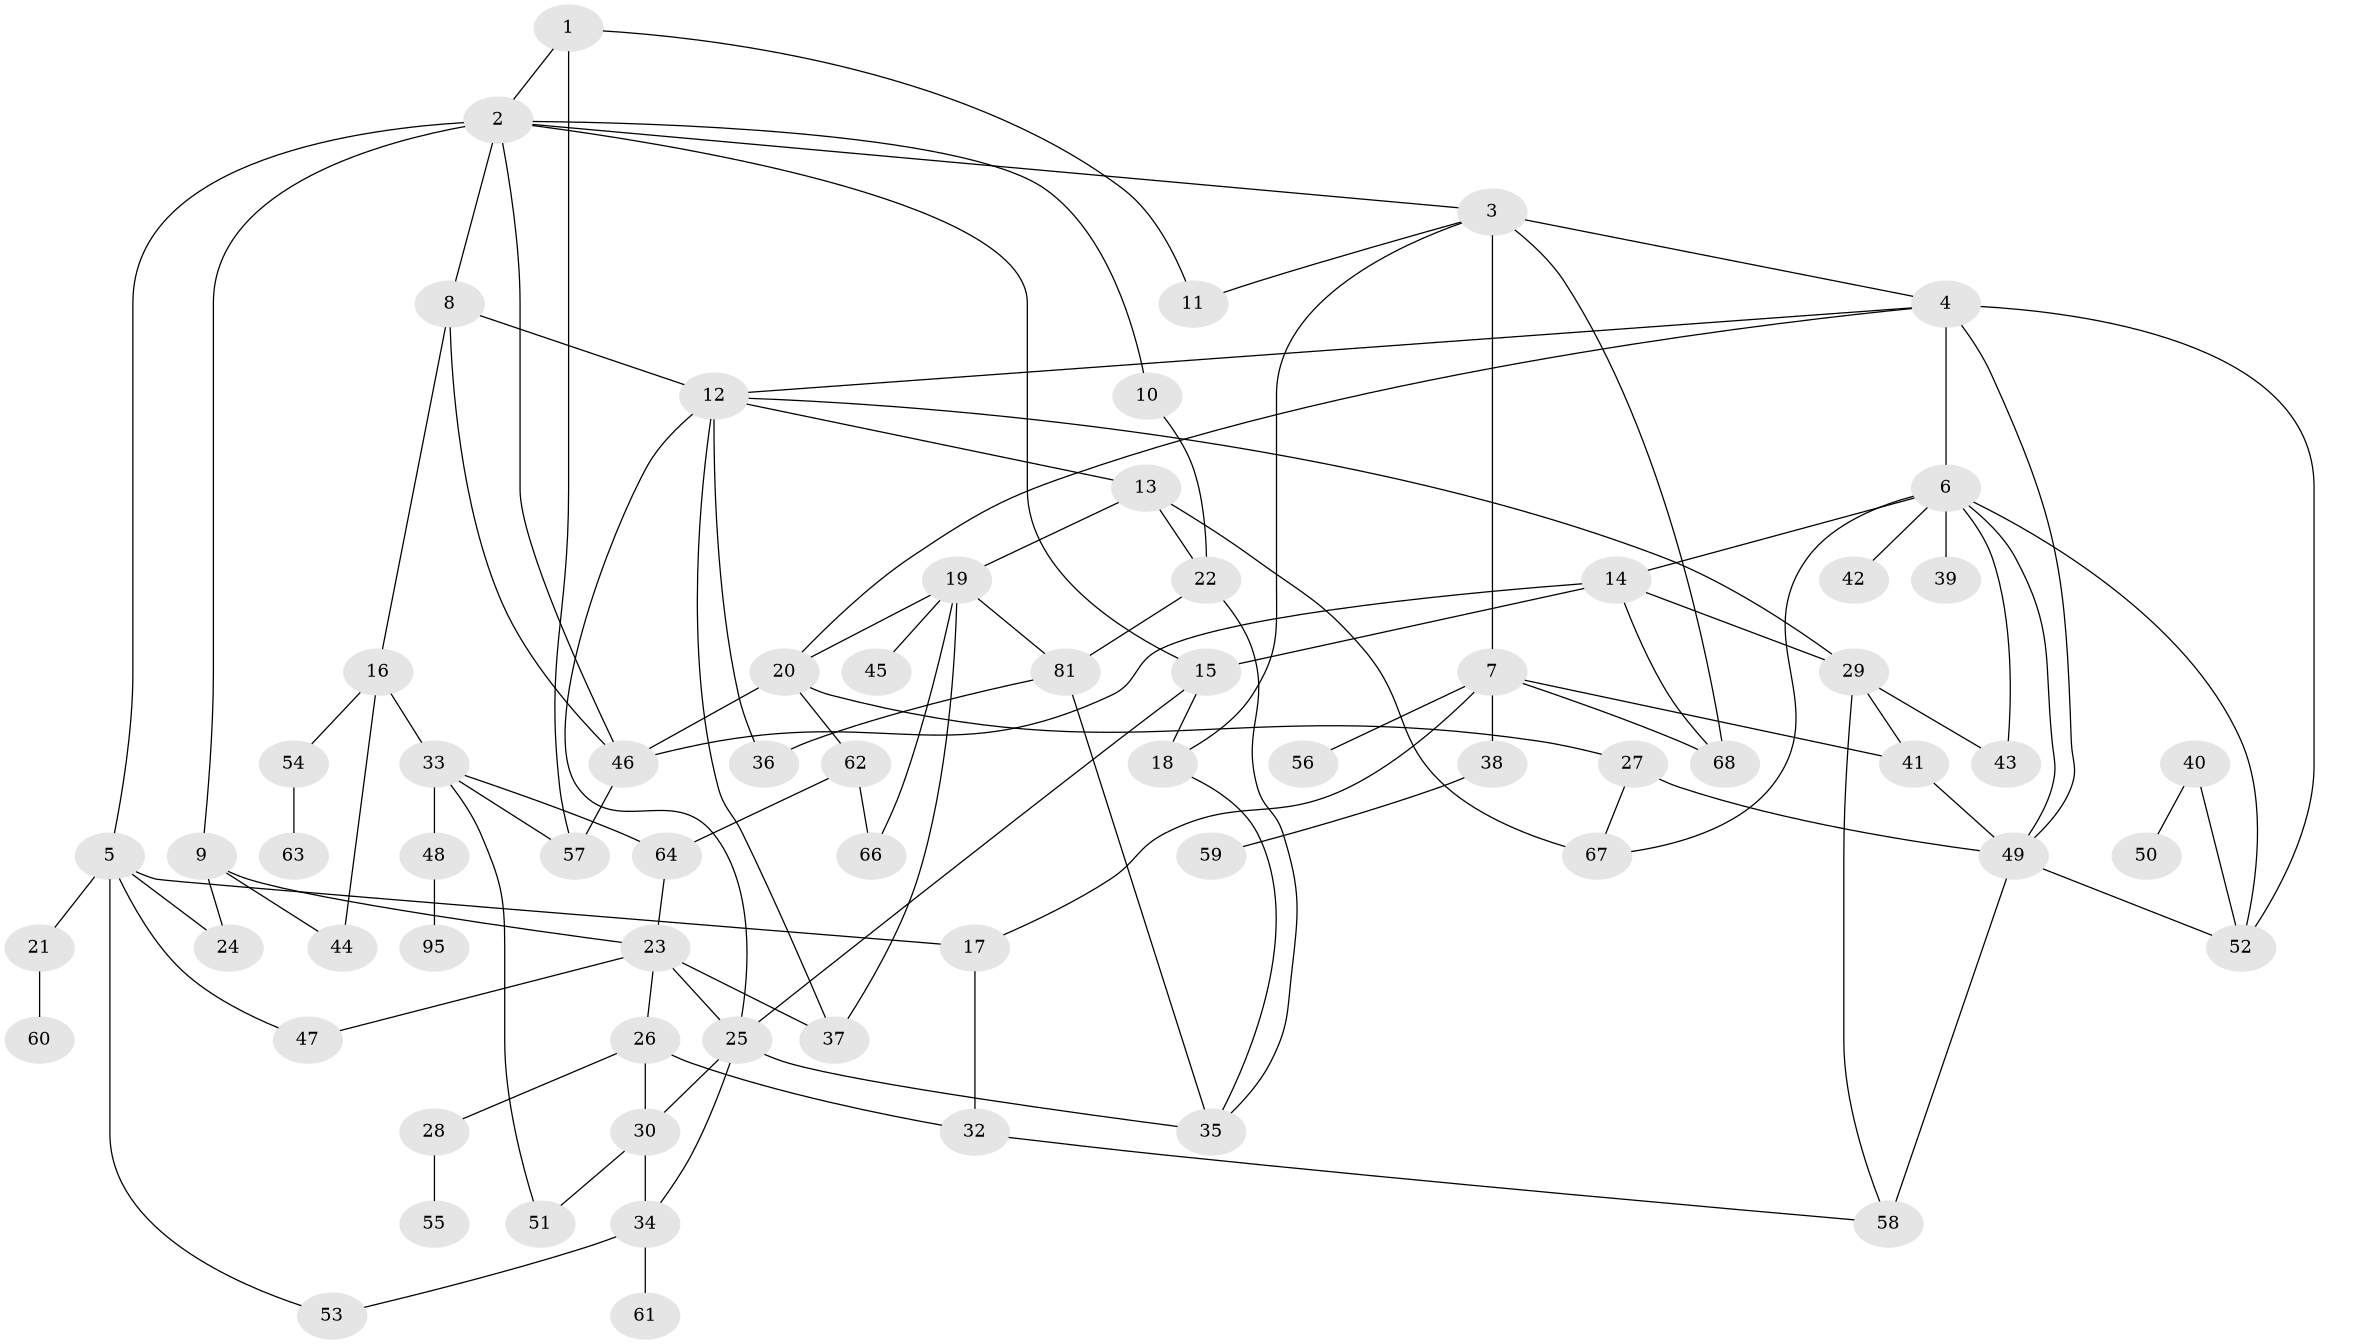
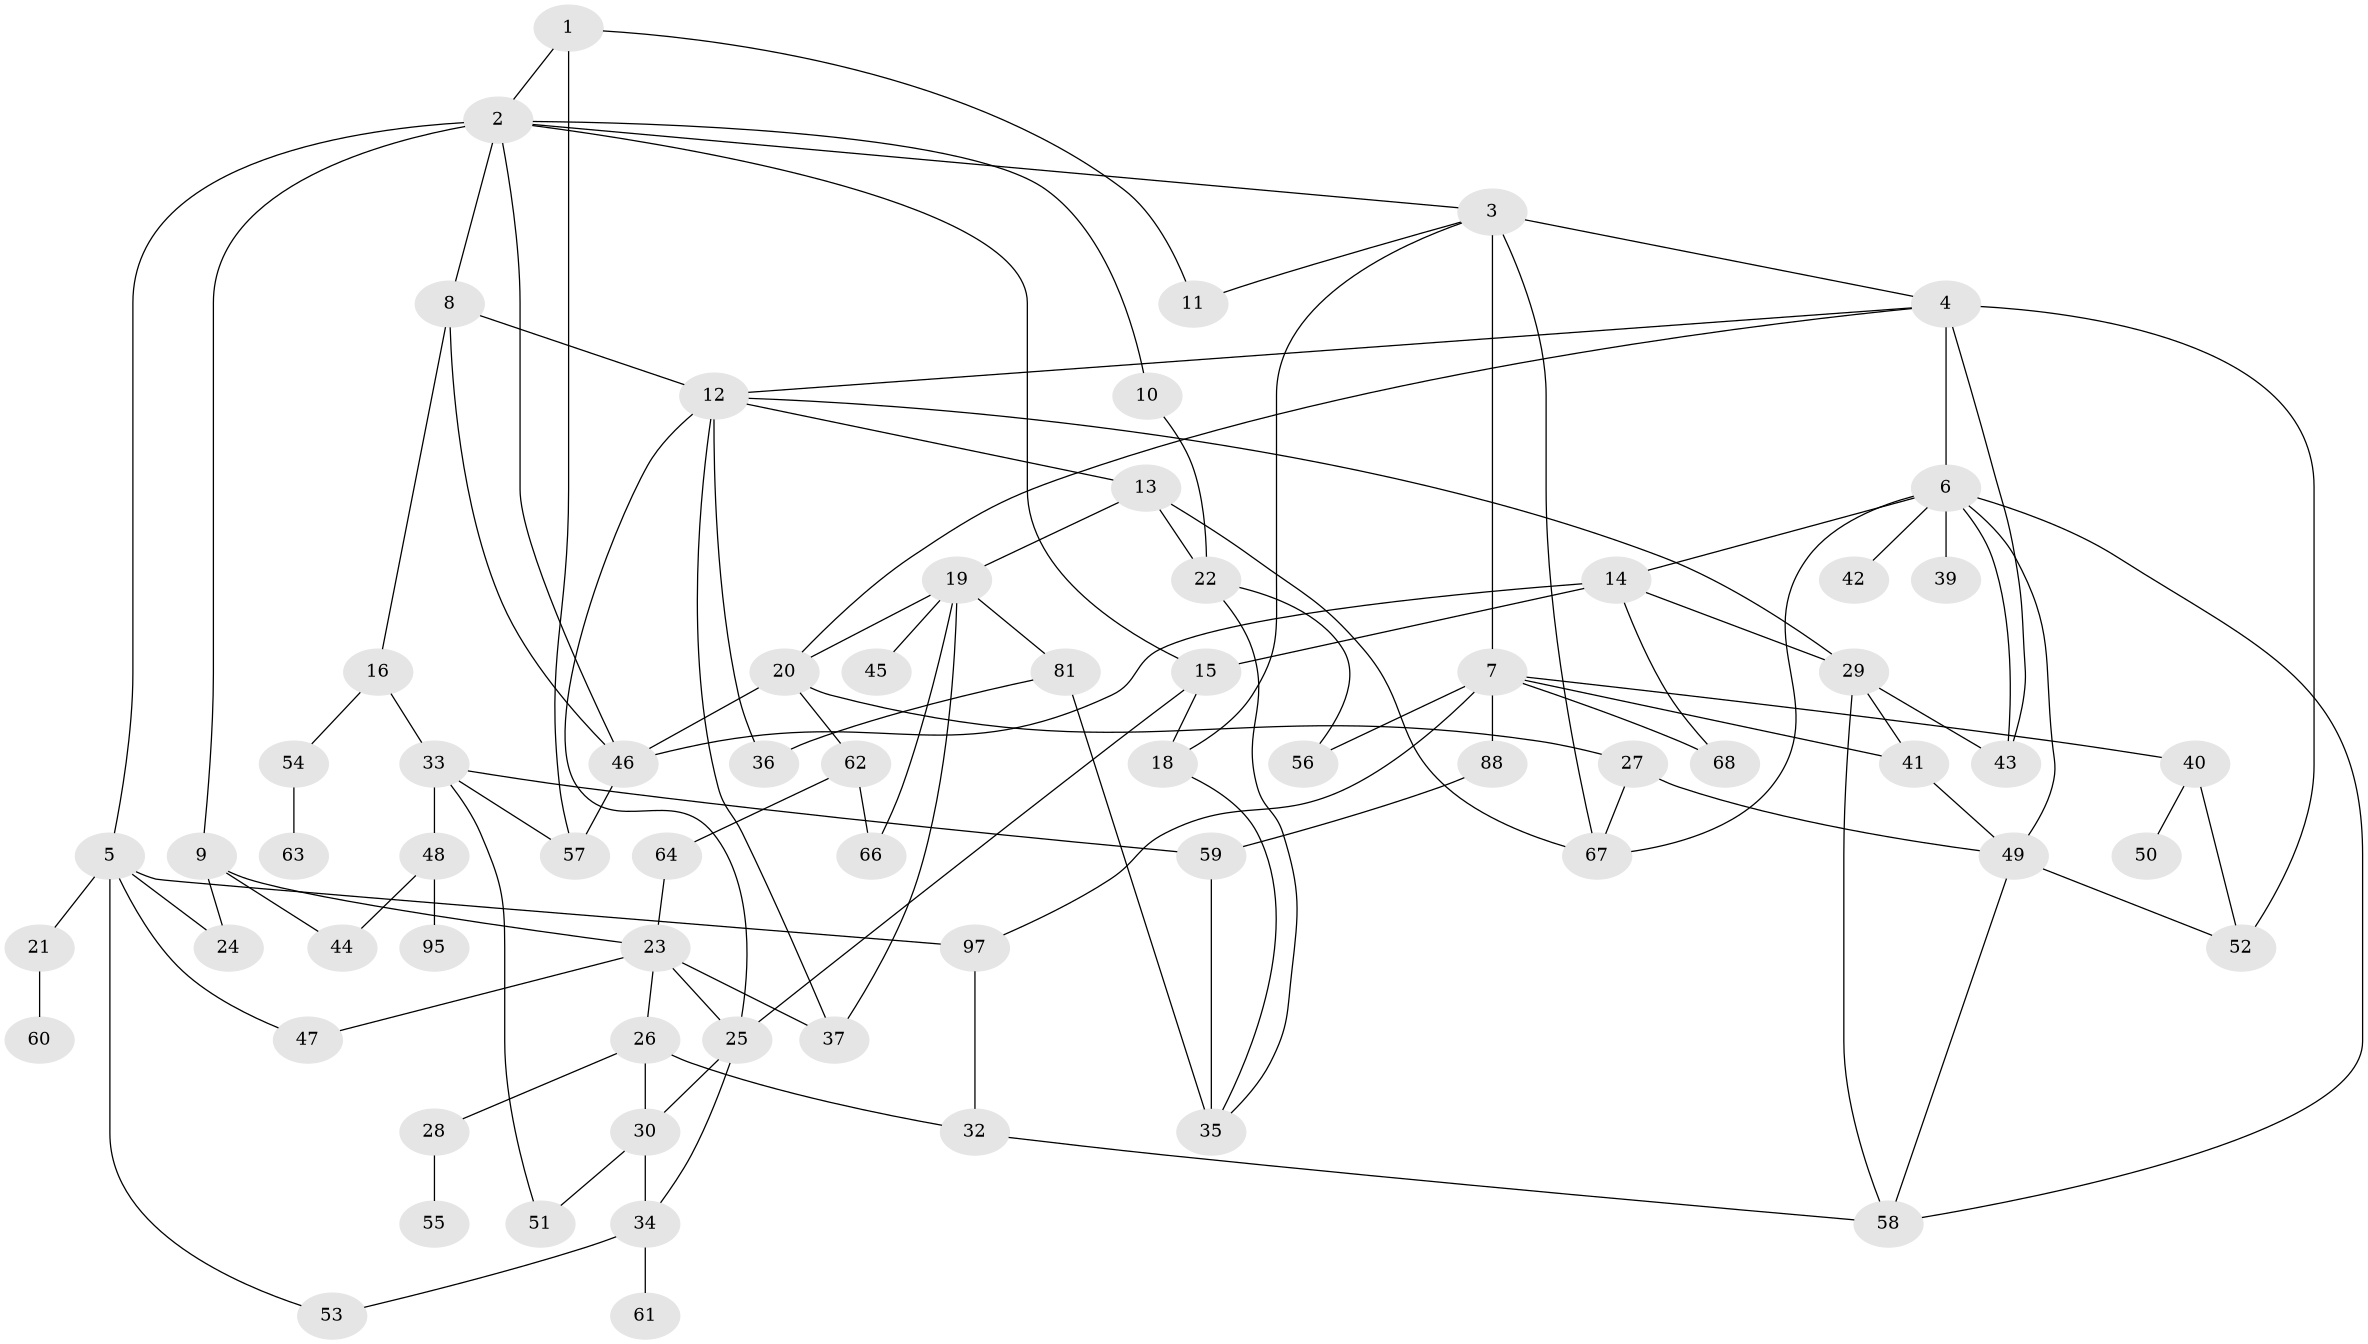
edge "3" -- "68": now "3" -- "67"
edge "4" -- "49": now "4" -- "43"
edge "22" -- "81": now "22" -- "56"
edge "6" -- "52": now "6" -- "58"
edge "7" -- "40": added
node "38": label "38" -> "88"
edge "33" -- "64": now "33" -- "59"
edge "16" -- "44": now "48" -- "44"
node "17": label "17" -> "97"
edge "25" -- "35": now "59" -- "35"
